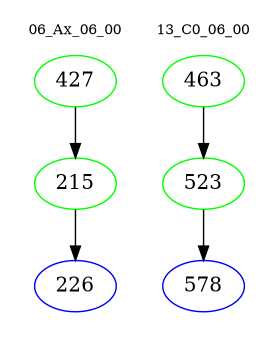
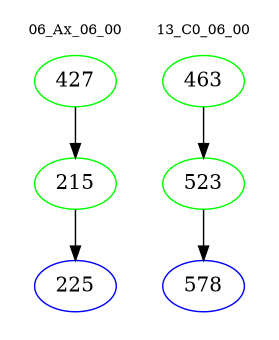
node "226": label "226" -> "225"
